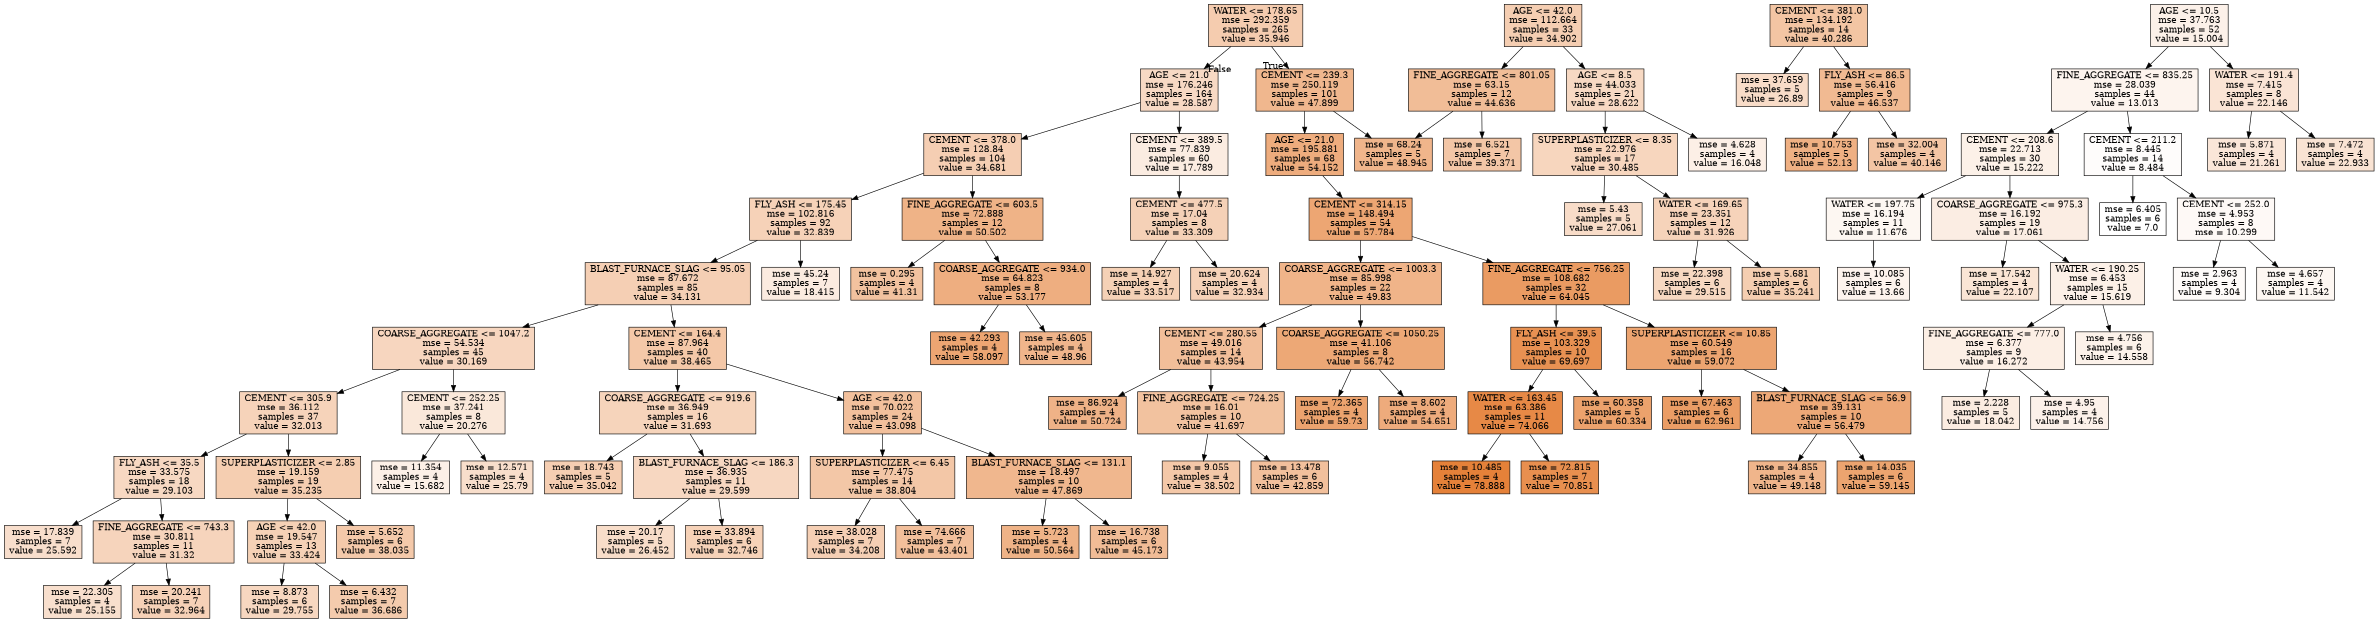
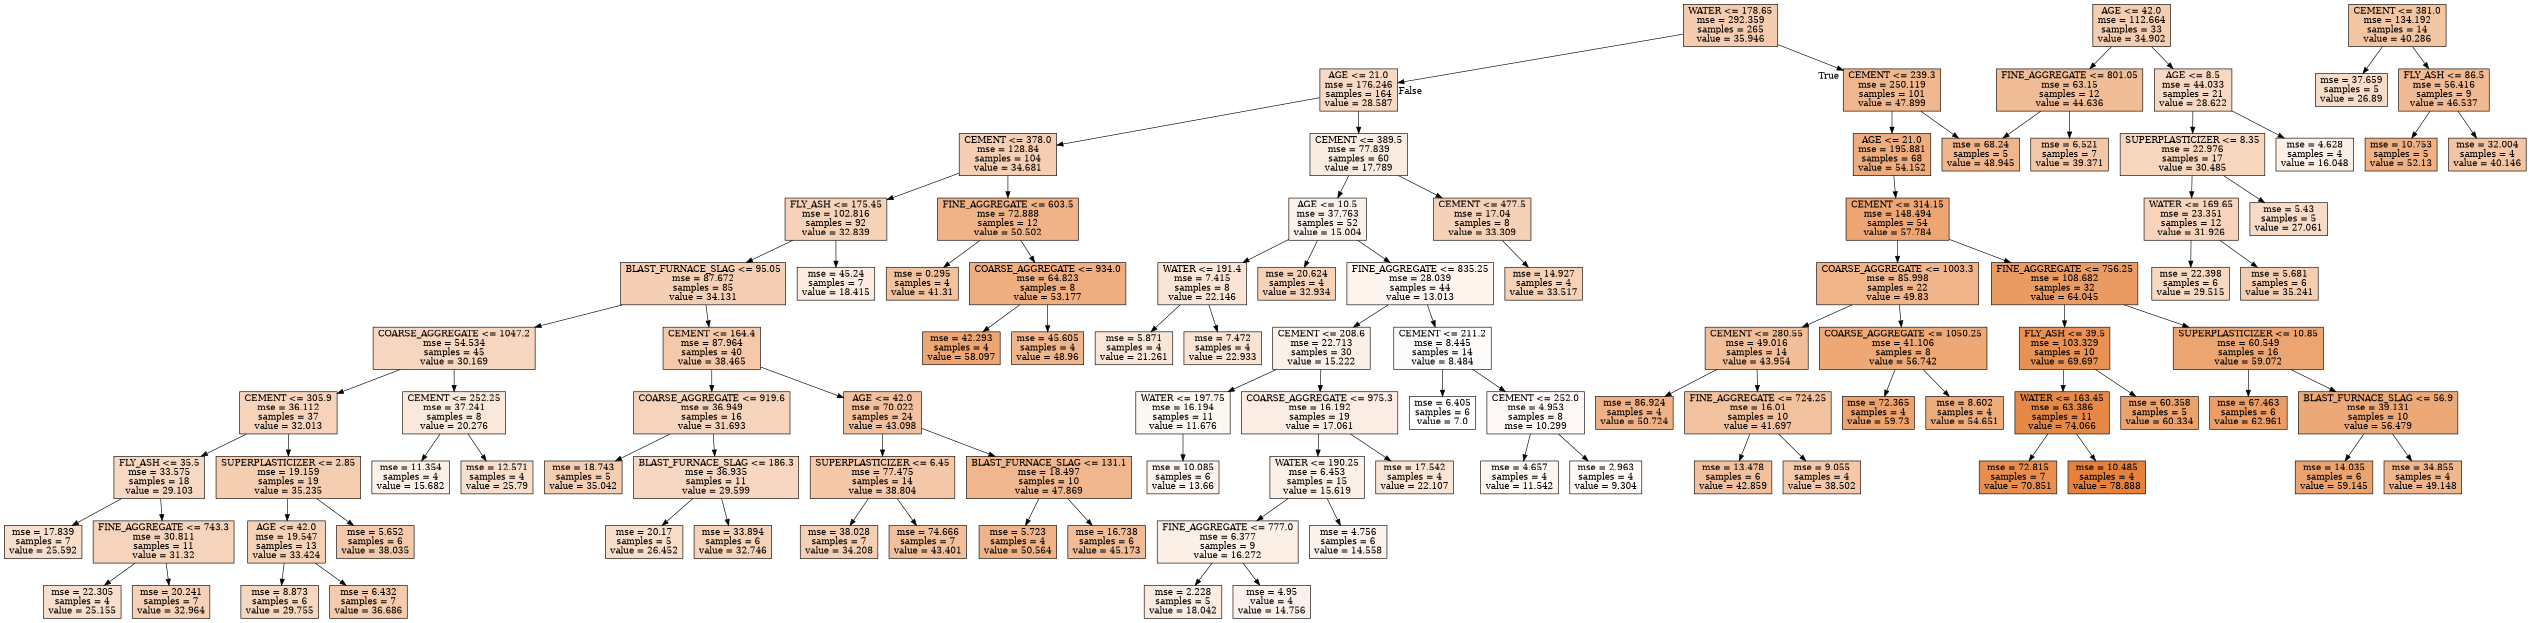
edge "CEMENT <= 389.5 mse = 77.839 samples = 60 value = 17.789" -> "AGE <= 10.5 mse = 37.763 samples = 52 value = 15.004": added
edge "CEMENT <= 477.5 mse = 17.04 samples = 8 value = 33.309" -> "mse = 20.624 samples = 4 value = 32.934": now "AGE <= 10.5 mse = 37.763 samples = 52 value = 15.004" -> "mse = 20.624 samples = 4 value = 32.934"
node "mse = 4.95 samples = 4 value = 14.756": label "mse = 4.95 samples = 4 value = 14.756" -> "mse = 4.95 value = 4 value = 14.756"
